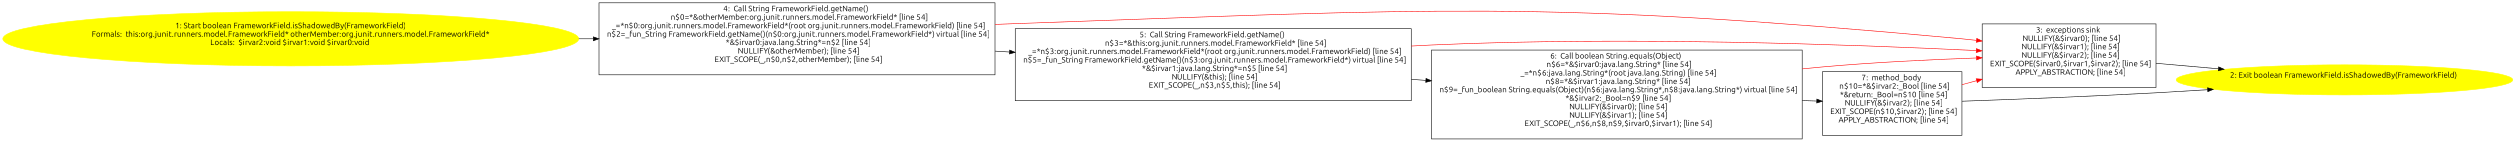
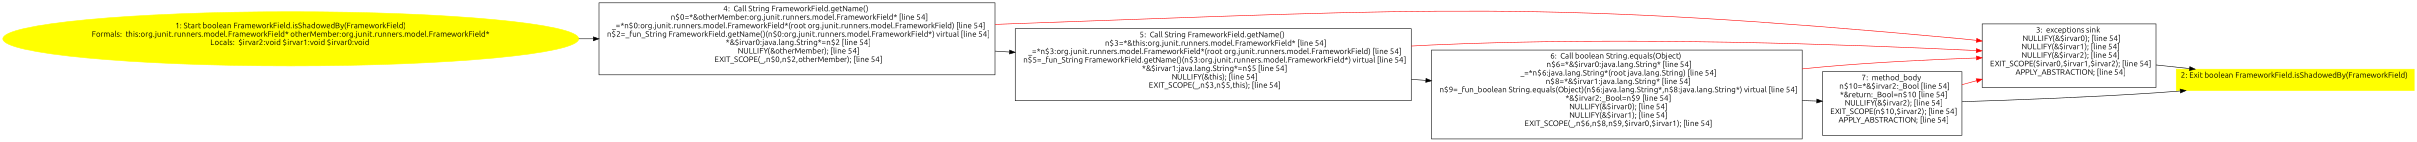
node "2: Exit boolean FrameworkField.isShadowedBy(FrameworkField)": shape ellipse -> box
